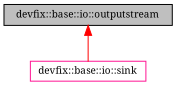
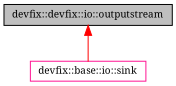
node "devfix::base::io::outputstream": label "devfix::base::io::outputstream" -> "devfix::devfix::io::outputstream"
